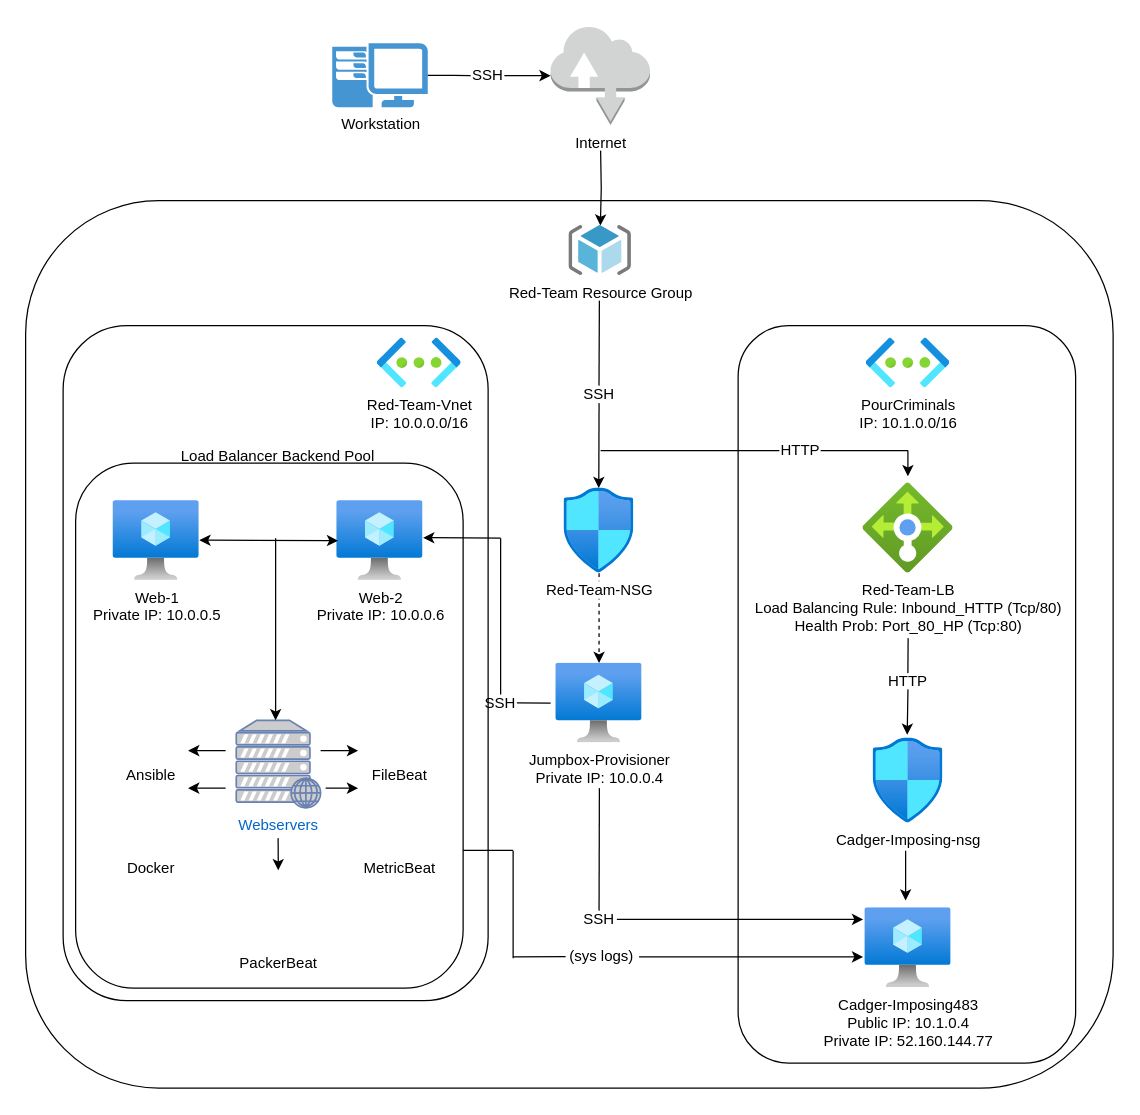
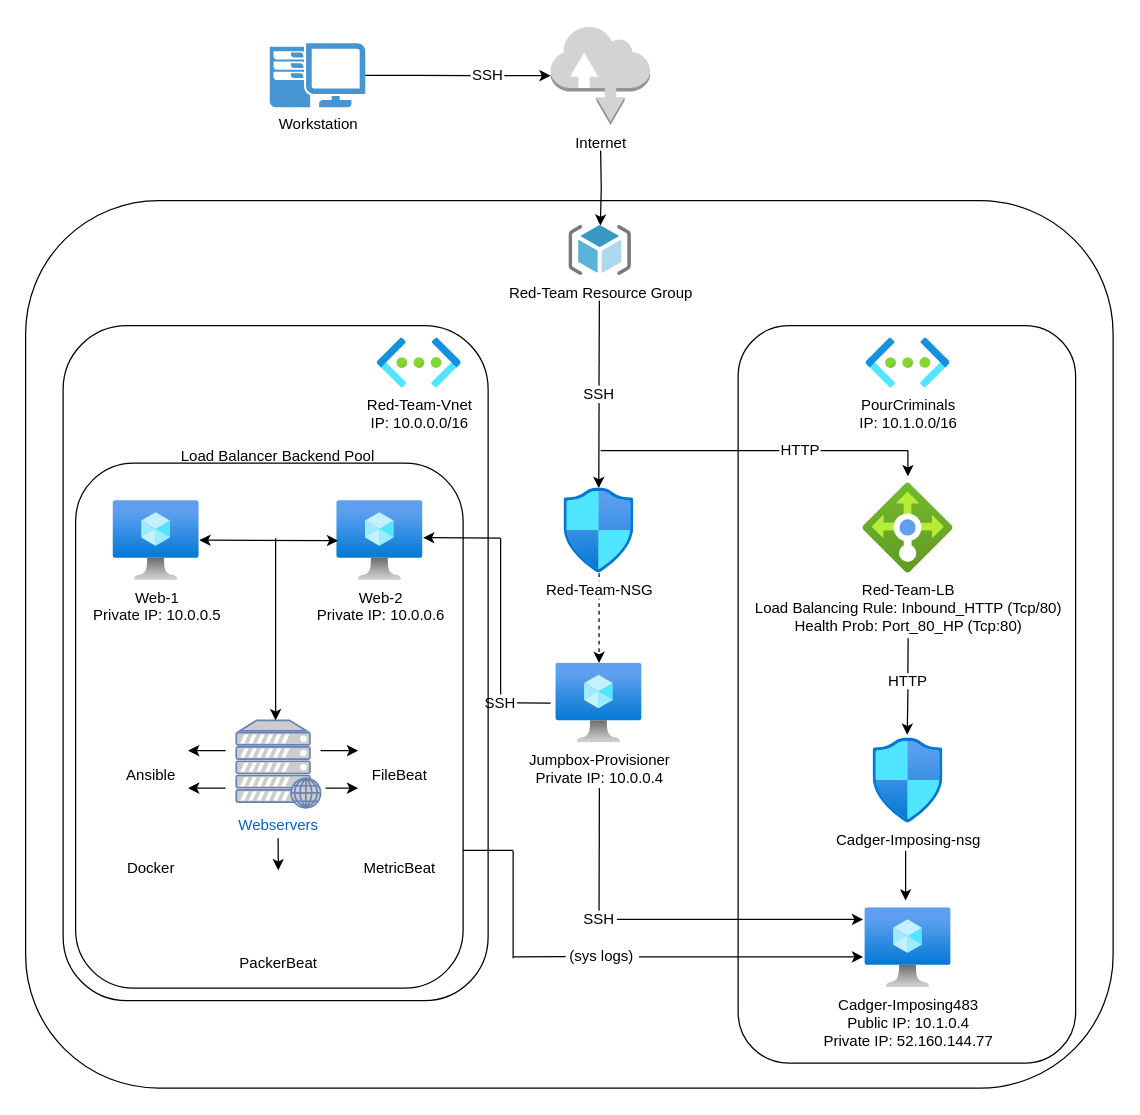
node "Workstation": moved (380, 75) -> (318, 75)
